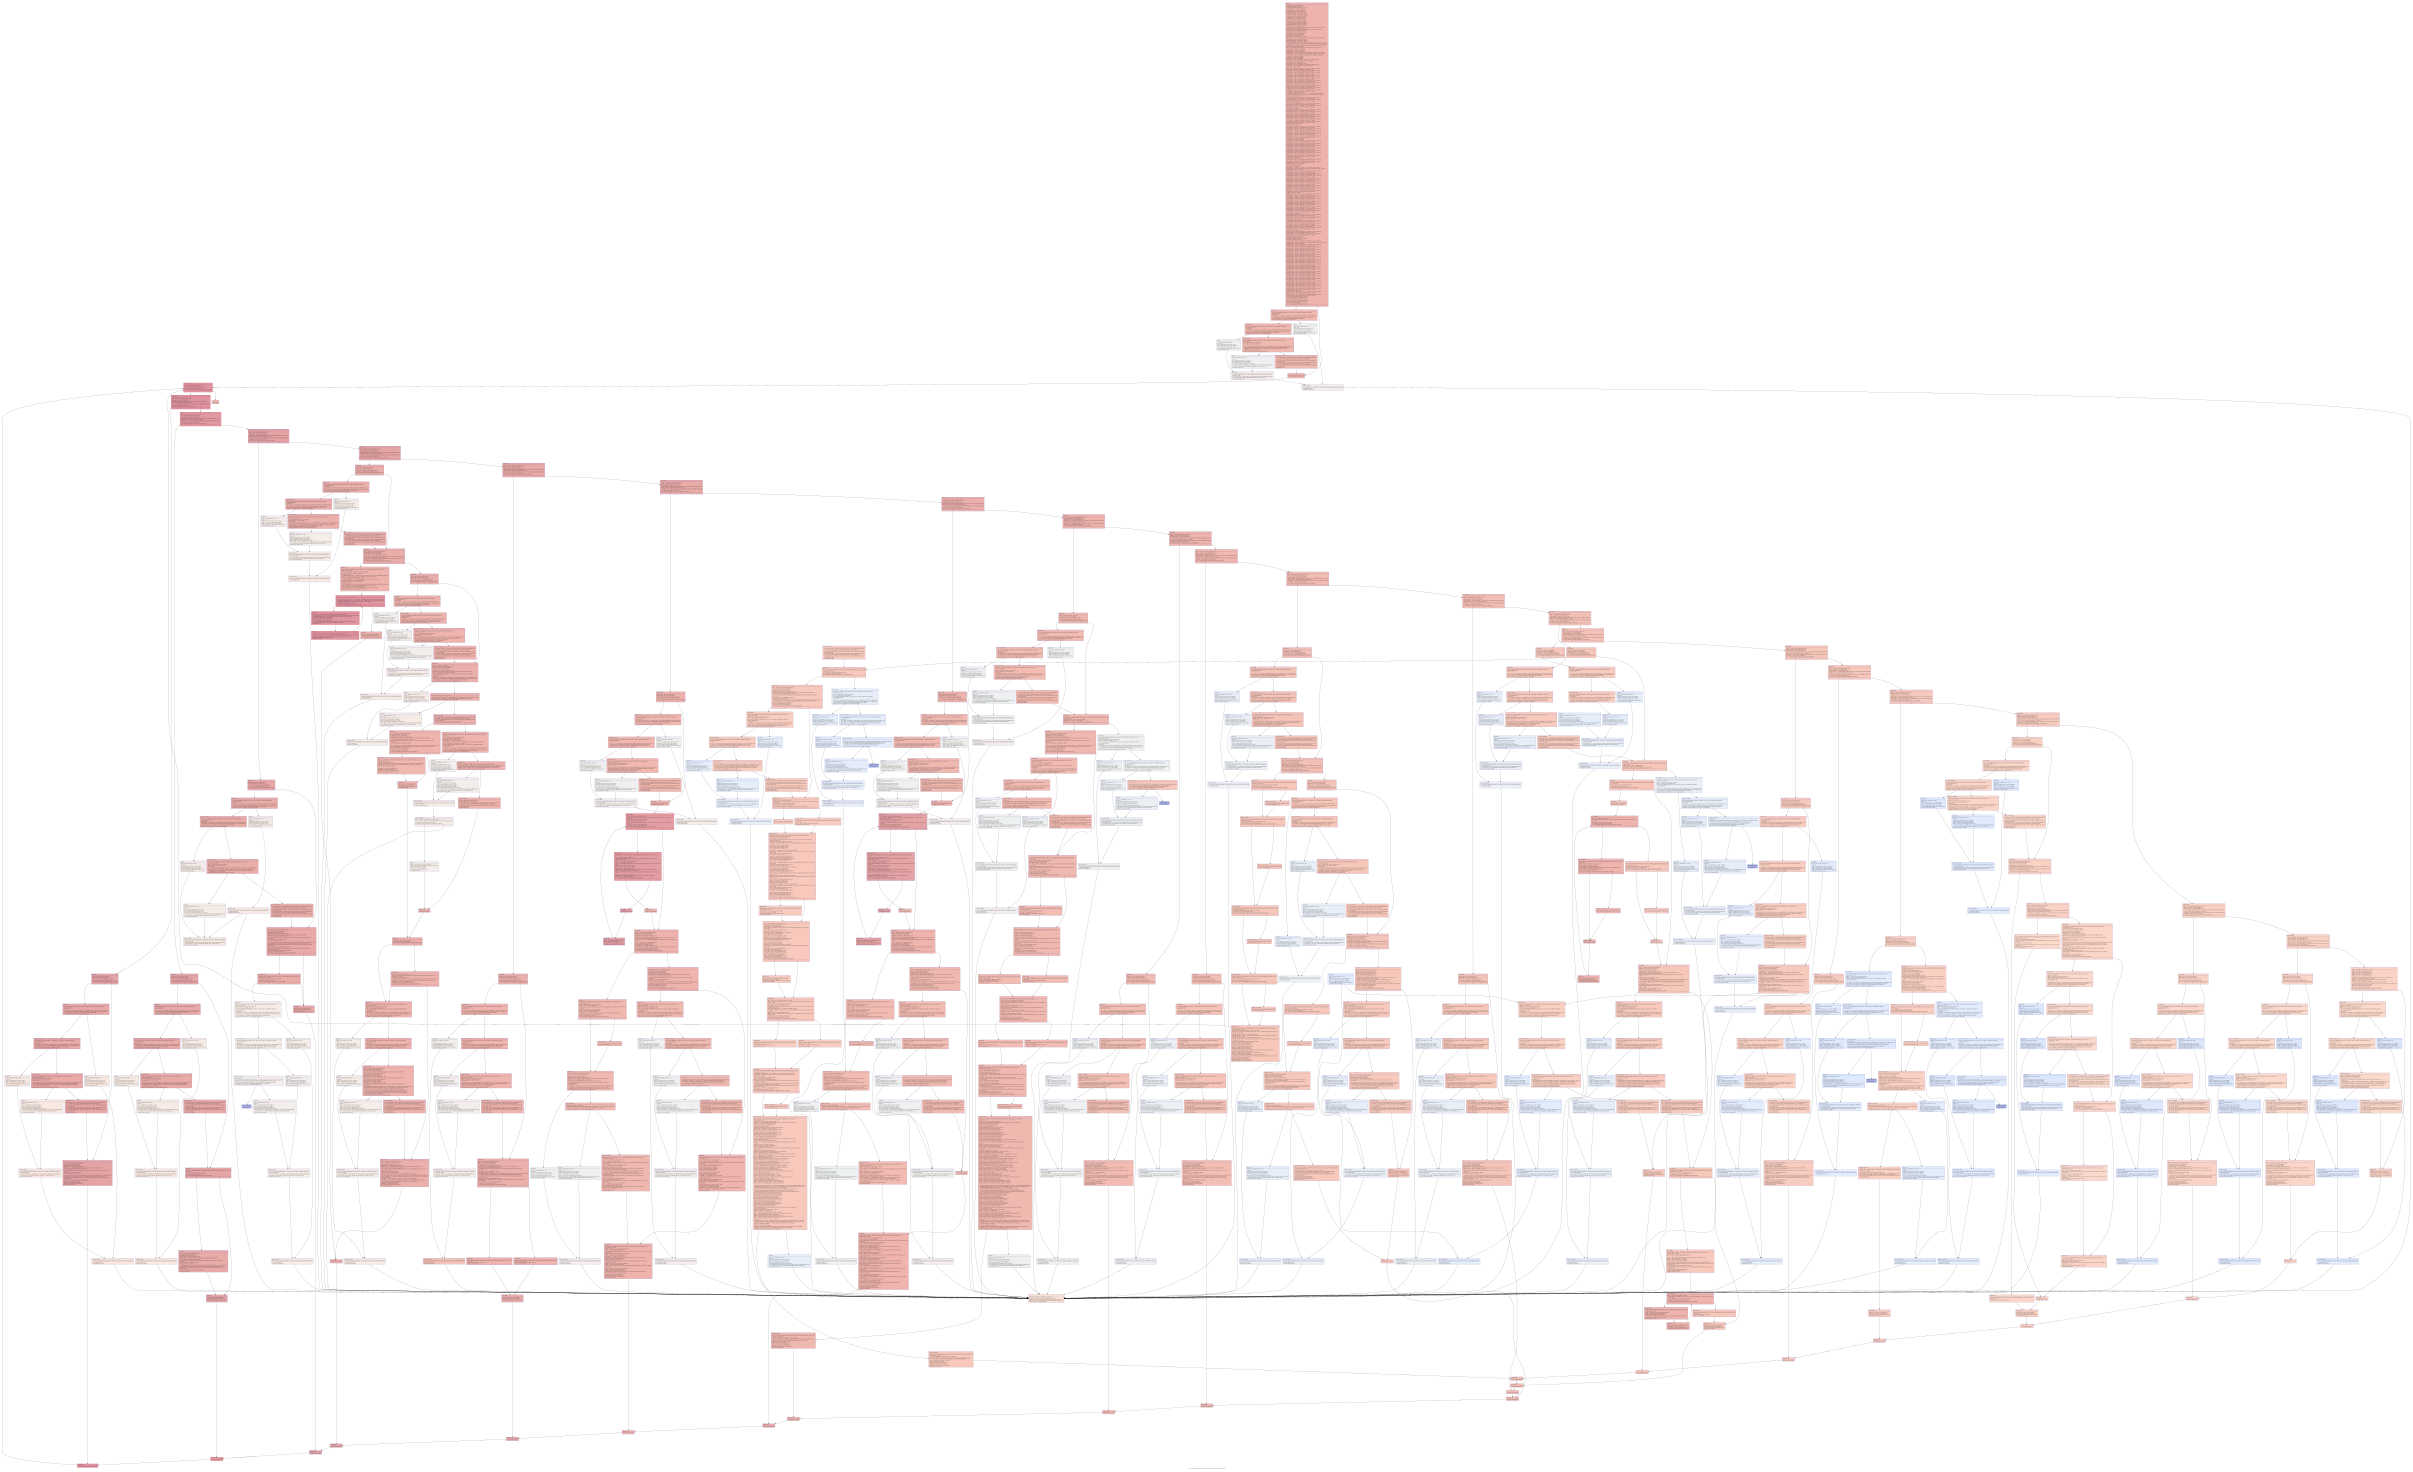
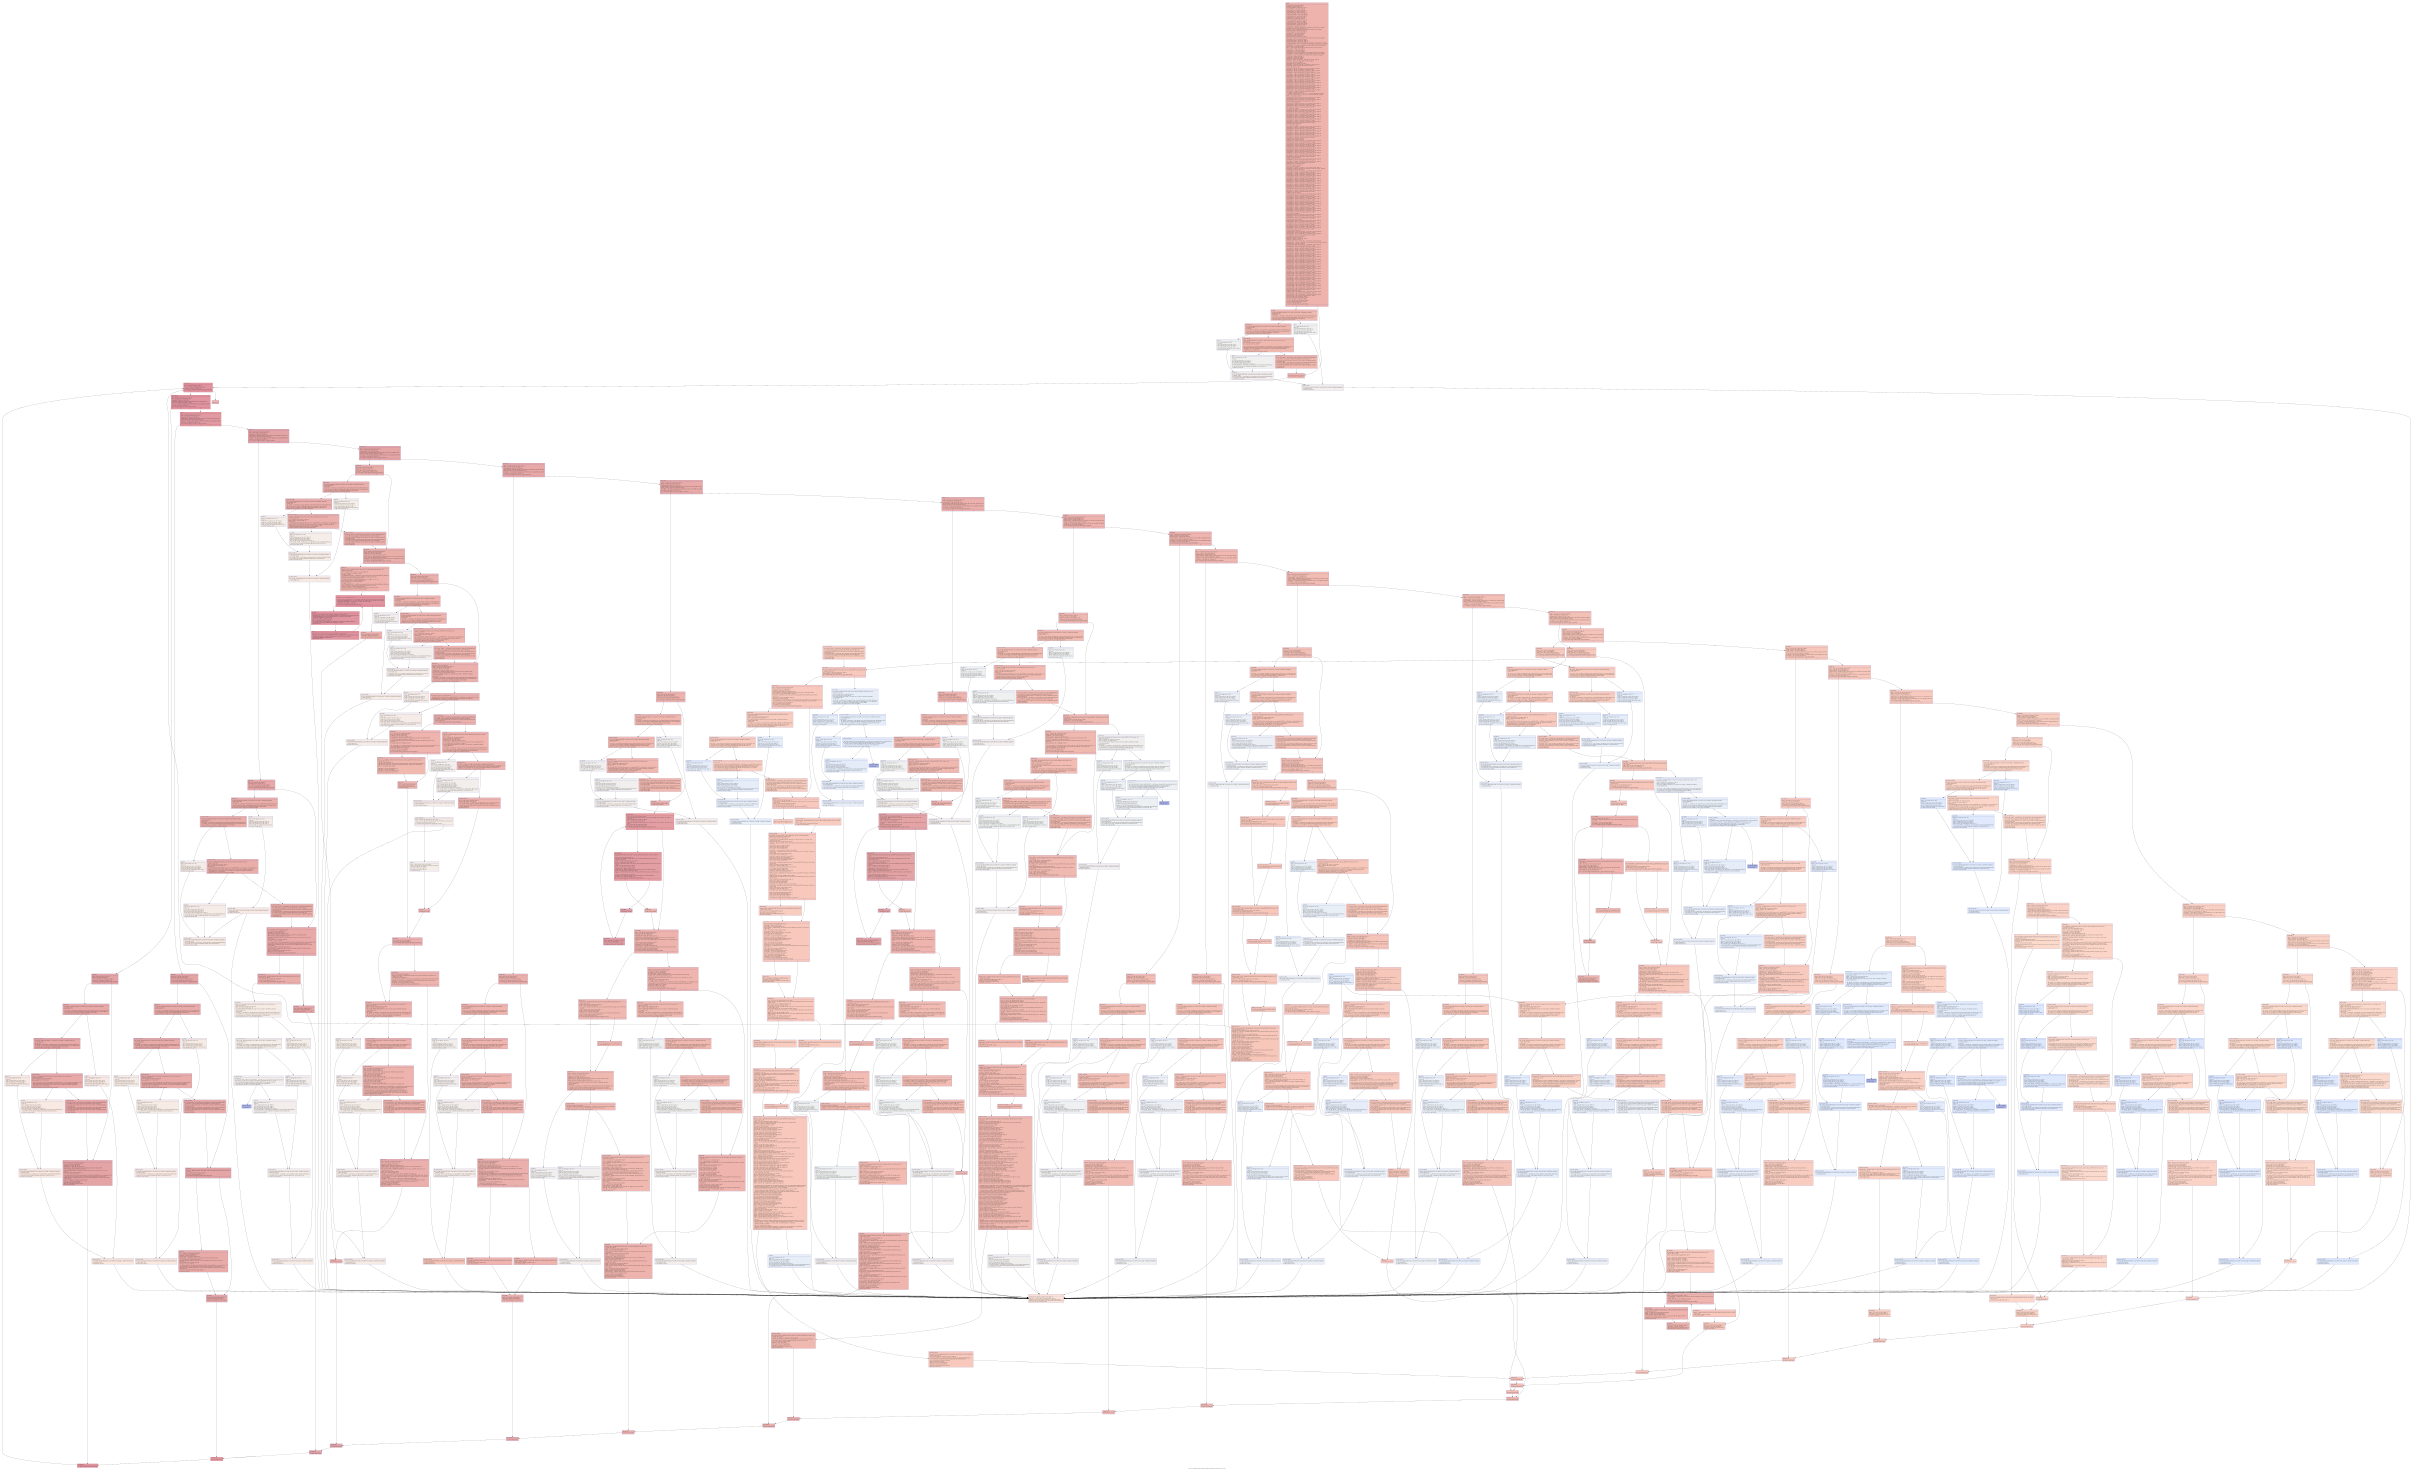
node "invoke.cont554:": fillcolor #ed836670 -> #d6dce470
node "invoke.cont1161:": fillcolor #f3947570 -> #d1dae970
